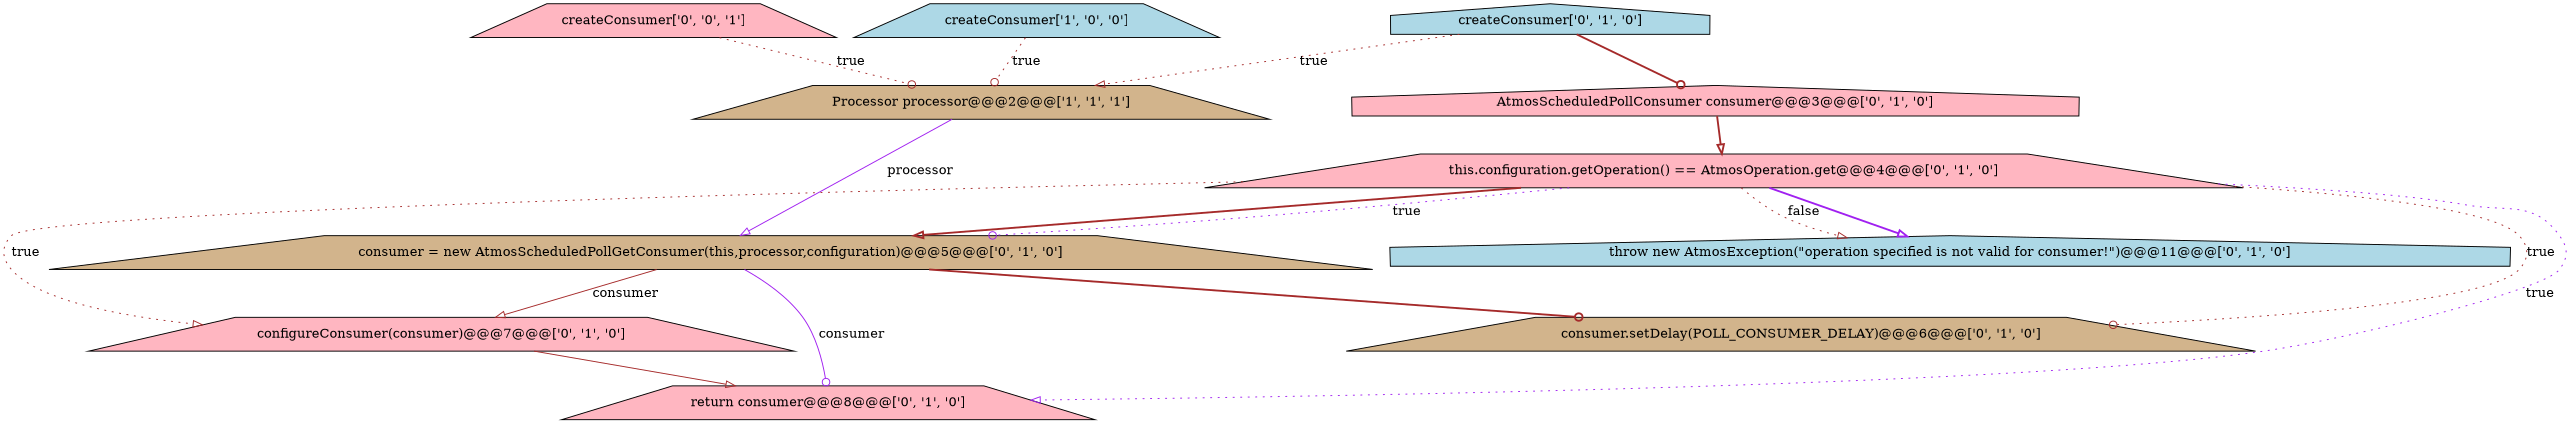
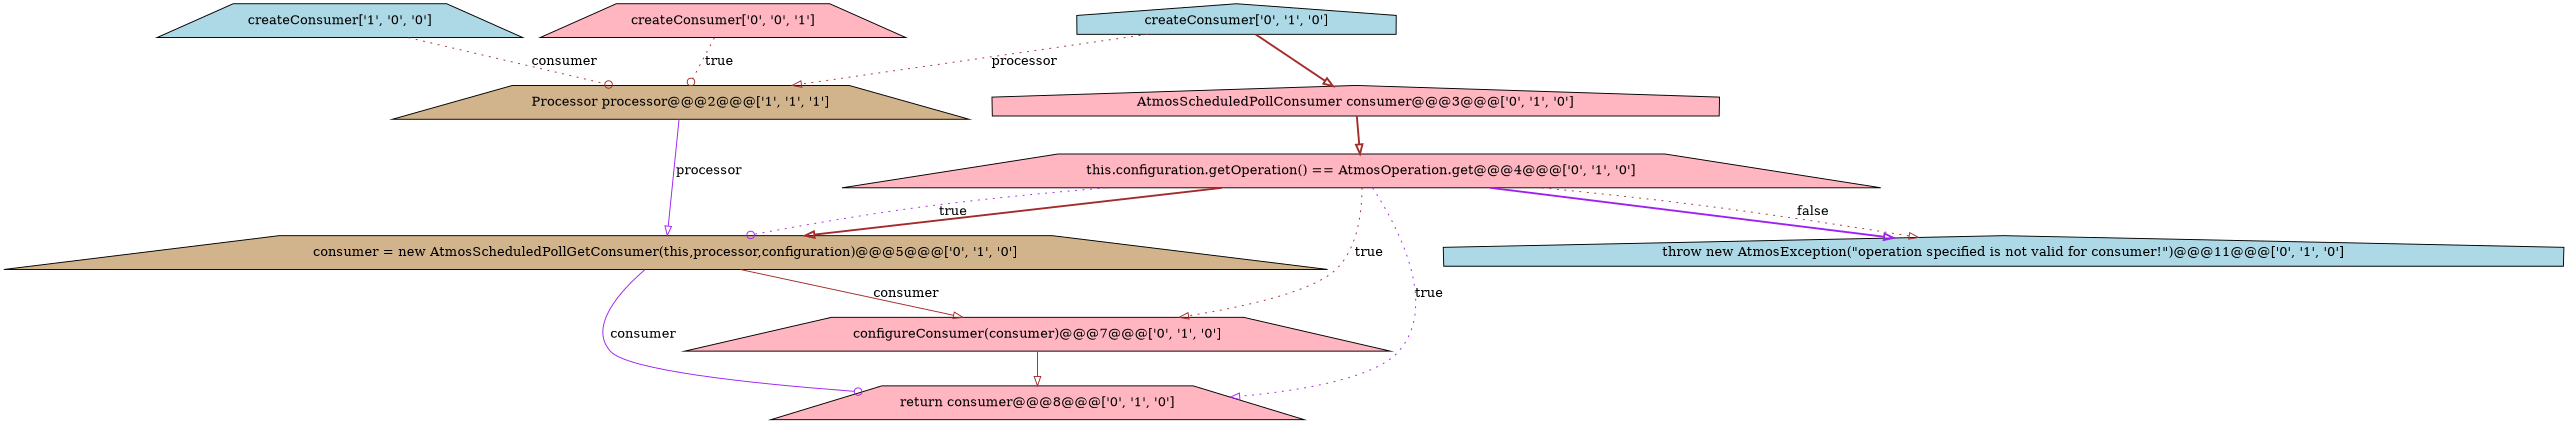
edge "createConsumer['0', '1', '0']" -> "AtmosScheduledPollConsumer consumer@@@3@@@['0', '1', '0']": arrowhead odot -> onormal
edge "createConsumer['1', '0', '0']" -> "Processor processor@@@2@@@['1', '1', '1']": label "true" -> "consumer"
edge "createConsumer['0', '1', '0']" -> "Processor processor@@@2@@@['1', '1', '1']": label "true" -> "processor"
node "consumer.setDelay(POLL_CONSUMER_DELAY)@@@6@@@['0', '1', '0']": removed
